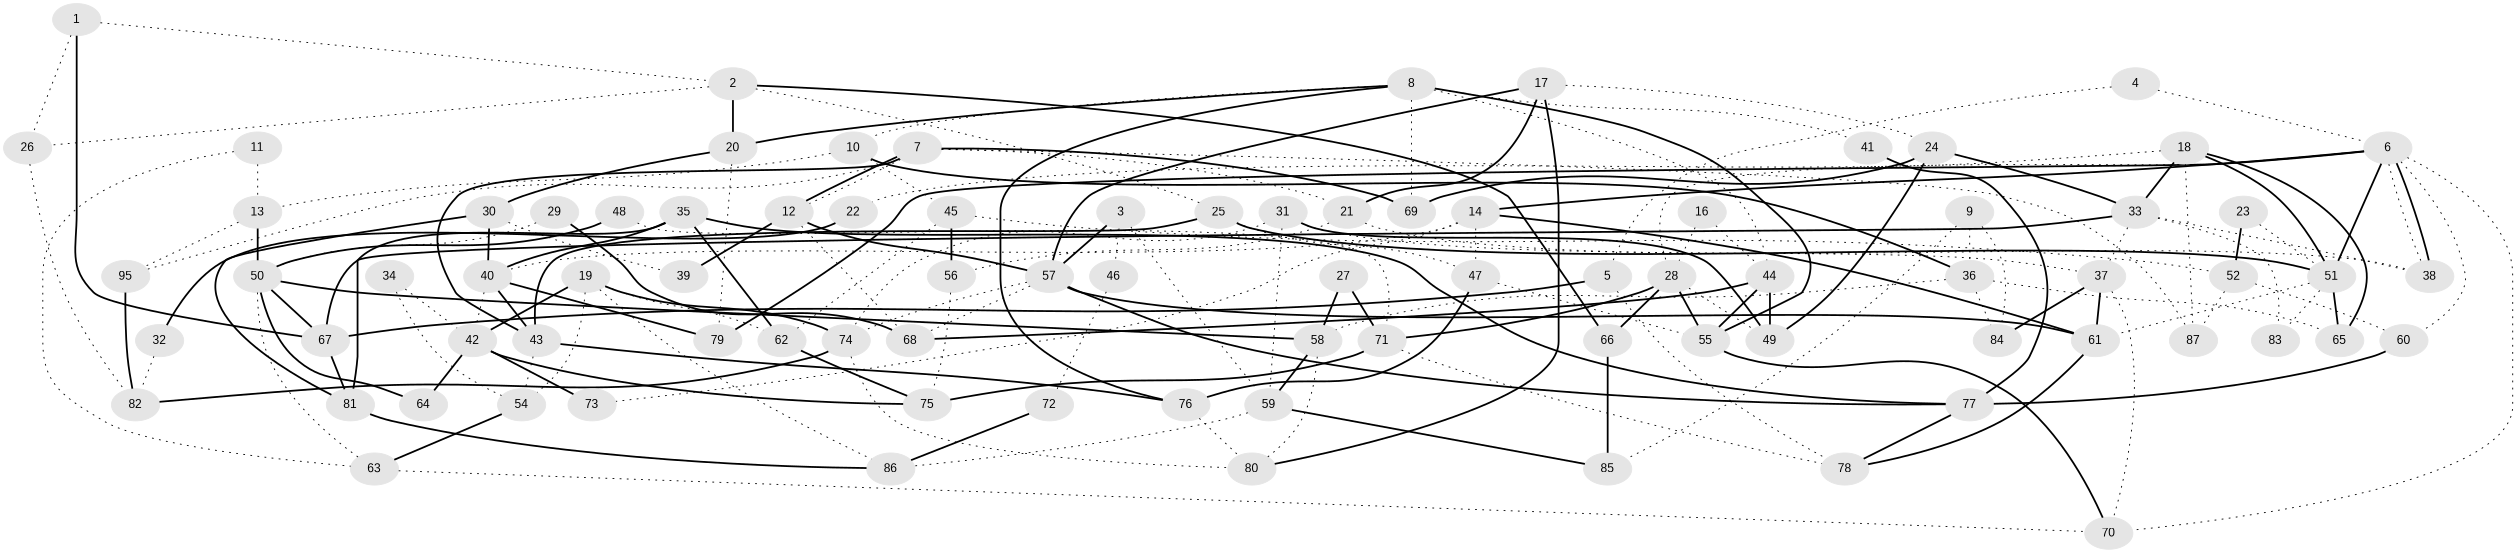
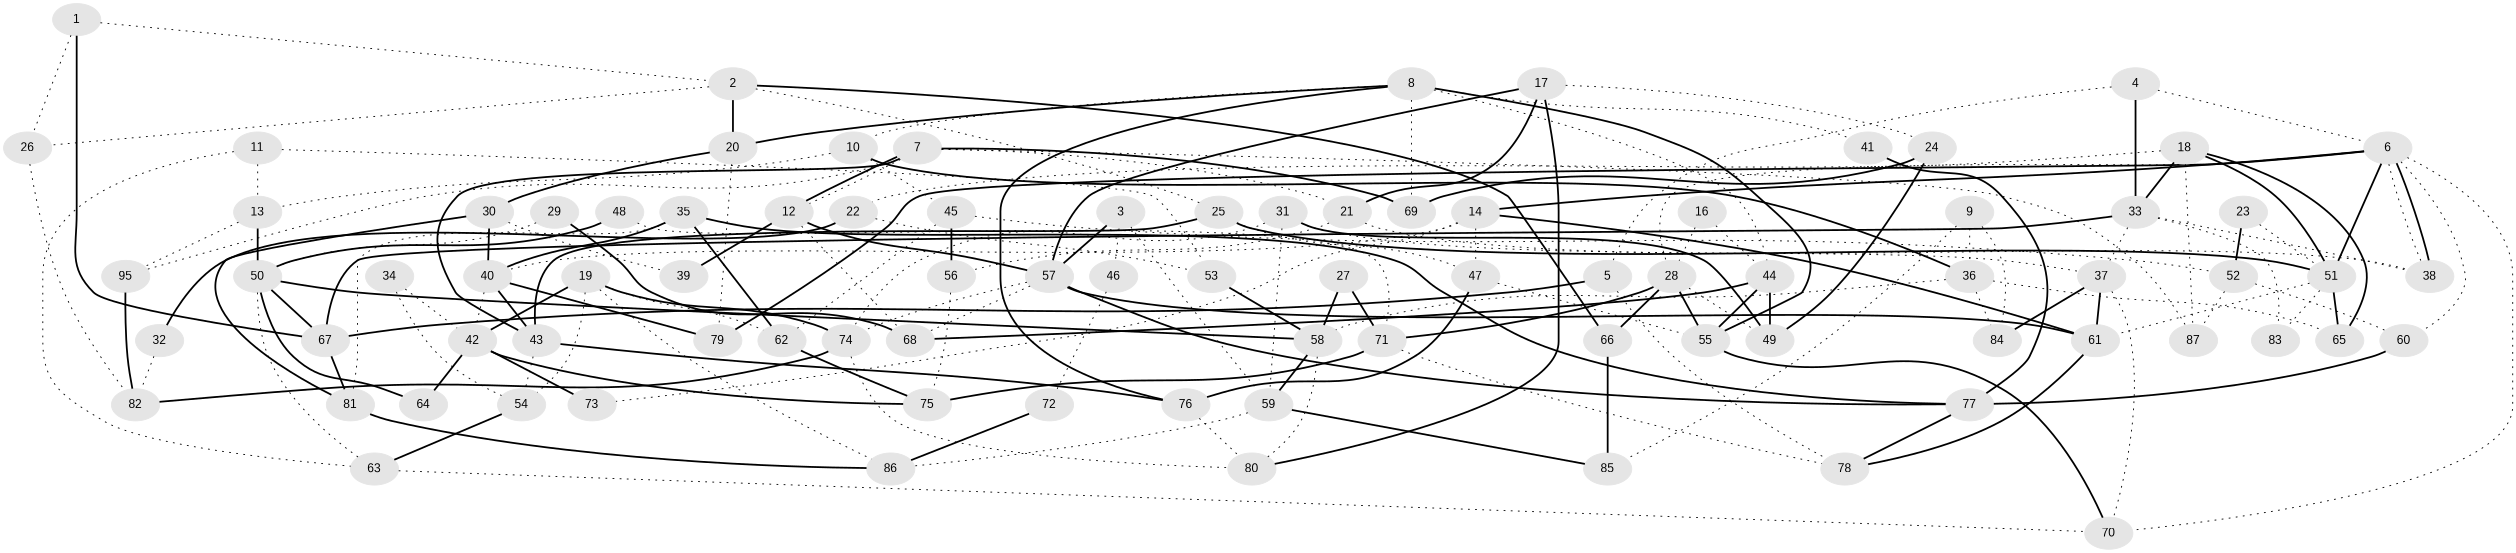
edge "24" -- "33": now "4" -- "33"
node "53": added
edge "35" -- "81": style bold -> dotted
